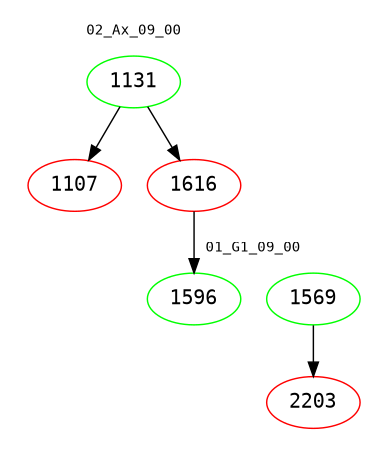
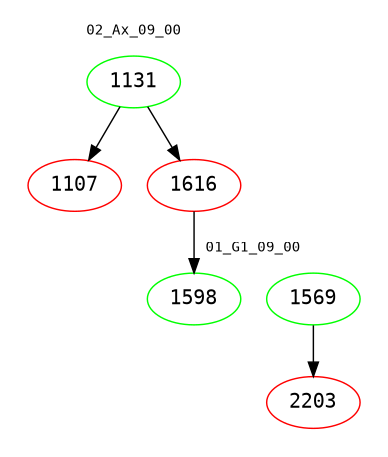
node "1596": label "1596" -> "1598"
